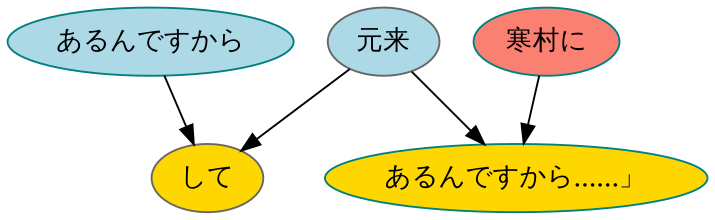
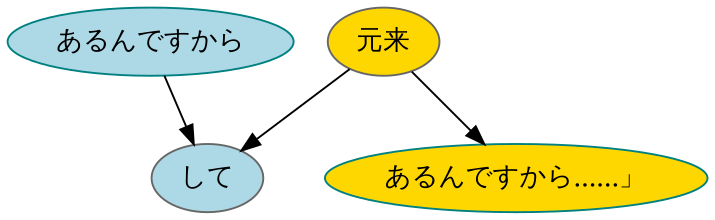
node "元来": fillcolor lightblue -> gold
node "寒村に": removed
node "して": fillcolor gold -> lightblue
